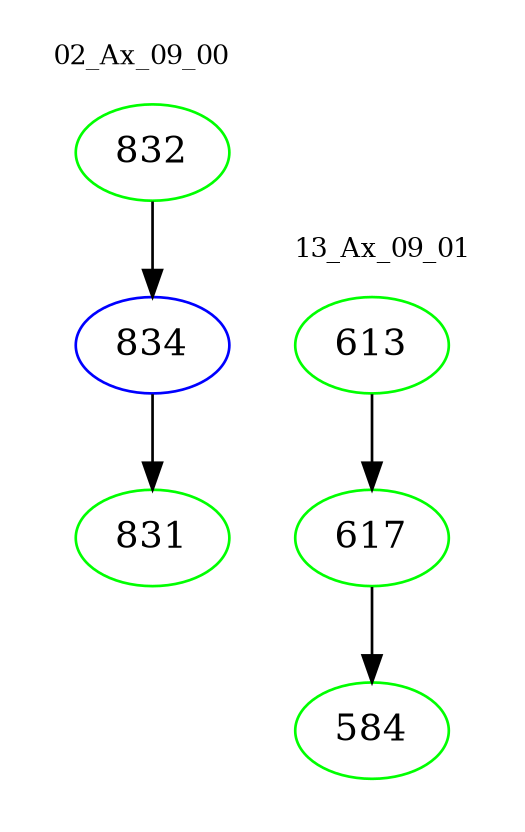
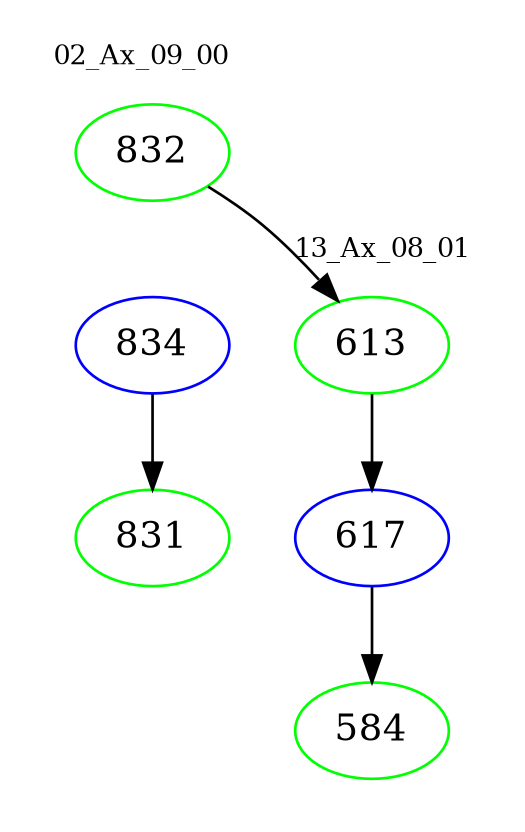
edge "832" -> "834": now "832" -> "613"
cluster "13_Ax_09_01": label "13_Ax_09_01" -> "13_Ax_08_01"
node "617": color green -> blue
